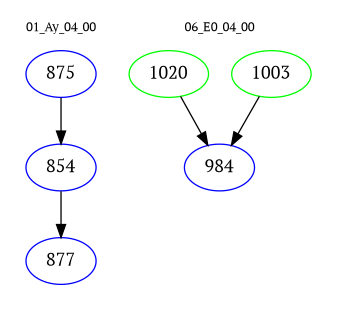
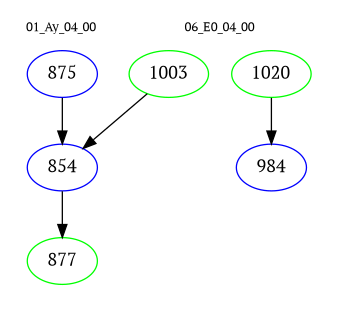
edge "1003" -> "984": now "1003" -> "854"
node "877": color blue -> green
